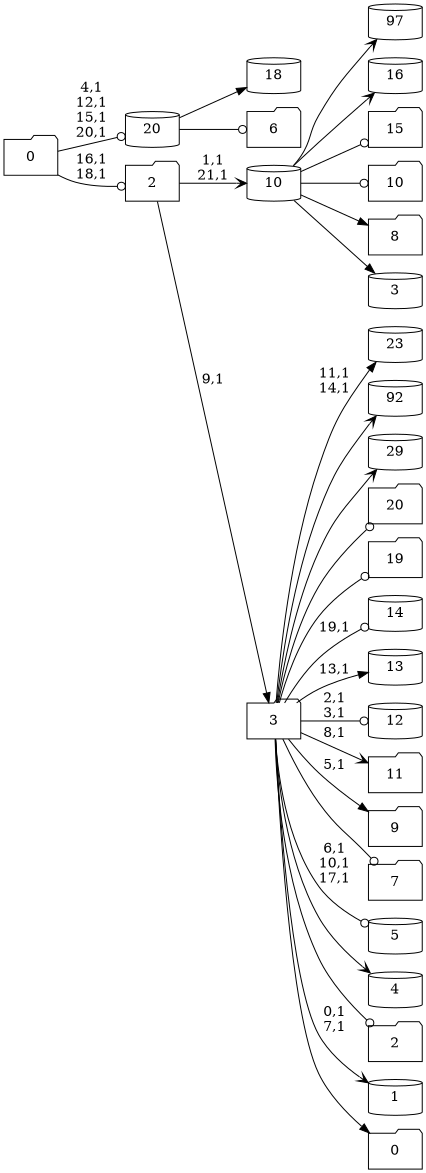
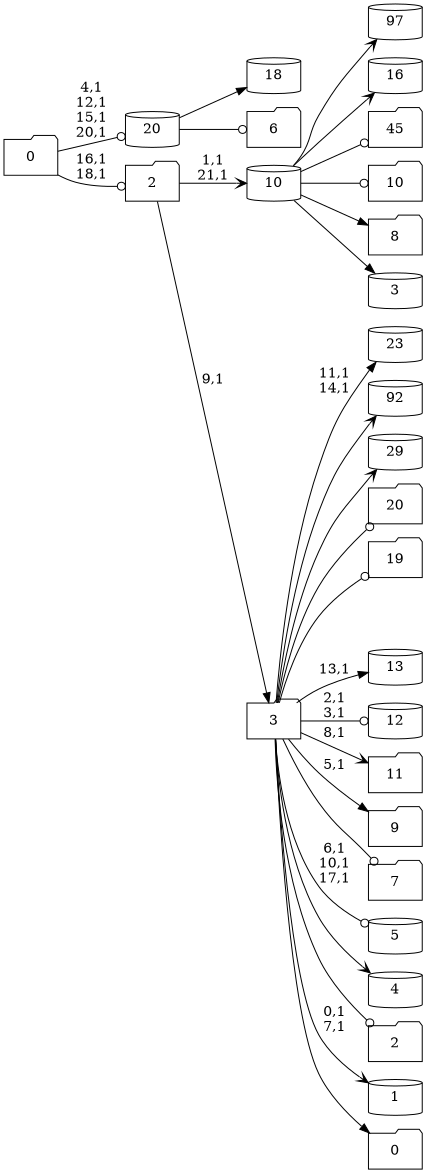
node "15": label "15" -> "45"
node "14": removed
